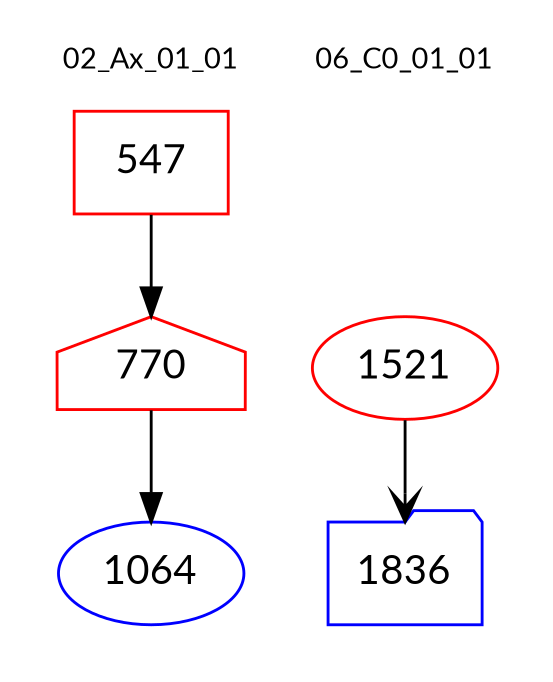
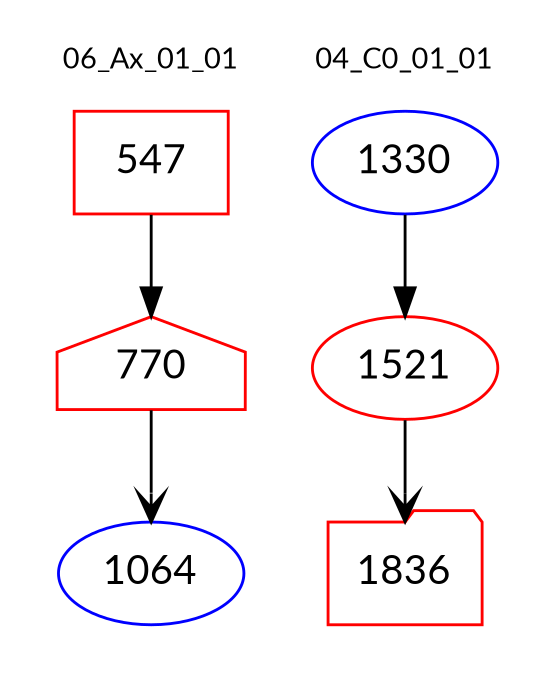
cluster "02_Ax_01_01": label "02_Ax_01_01" -> "06_Ax_01_01"
cluster "06_C0_01_01": label "06_C0_01_01" -> "04_C0_01_01"
node "1330": added
edge "770" -> "1064": arrowhead normal -> vee
node "1836": color blue -> red
